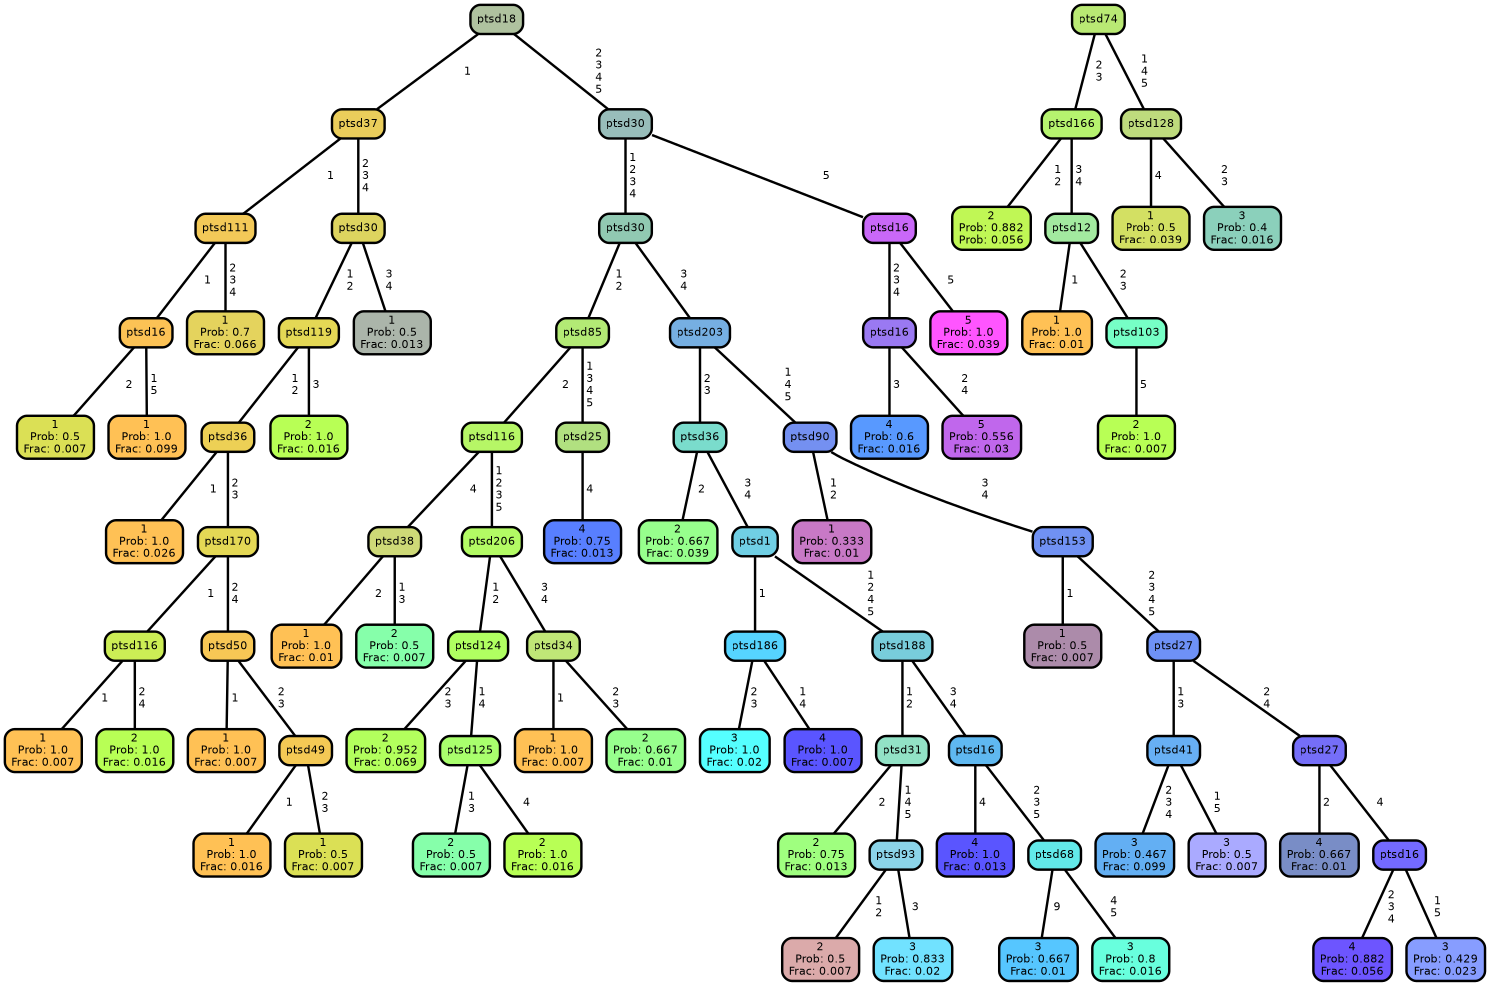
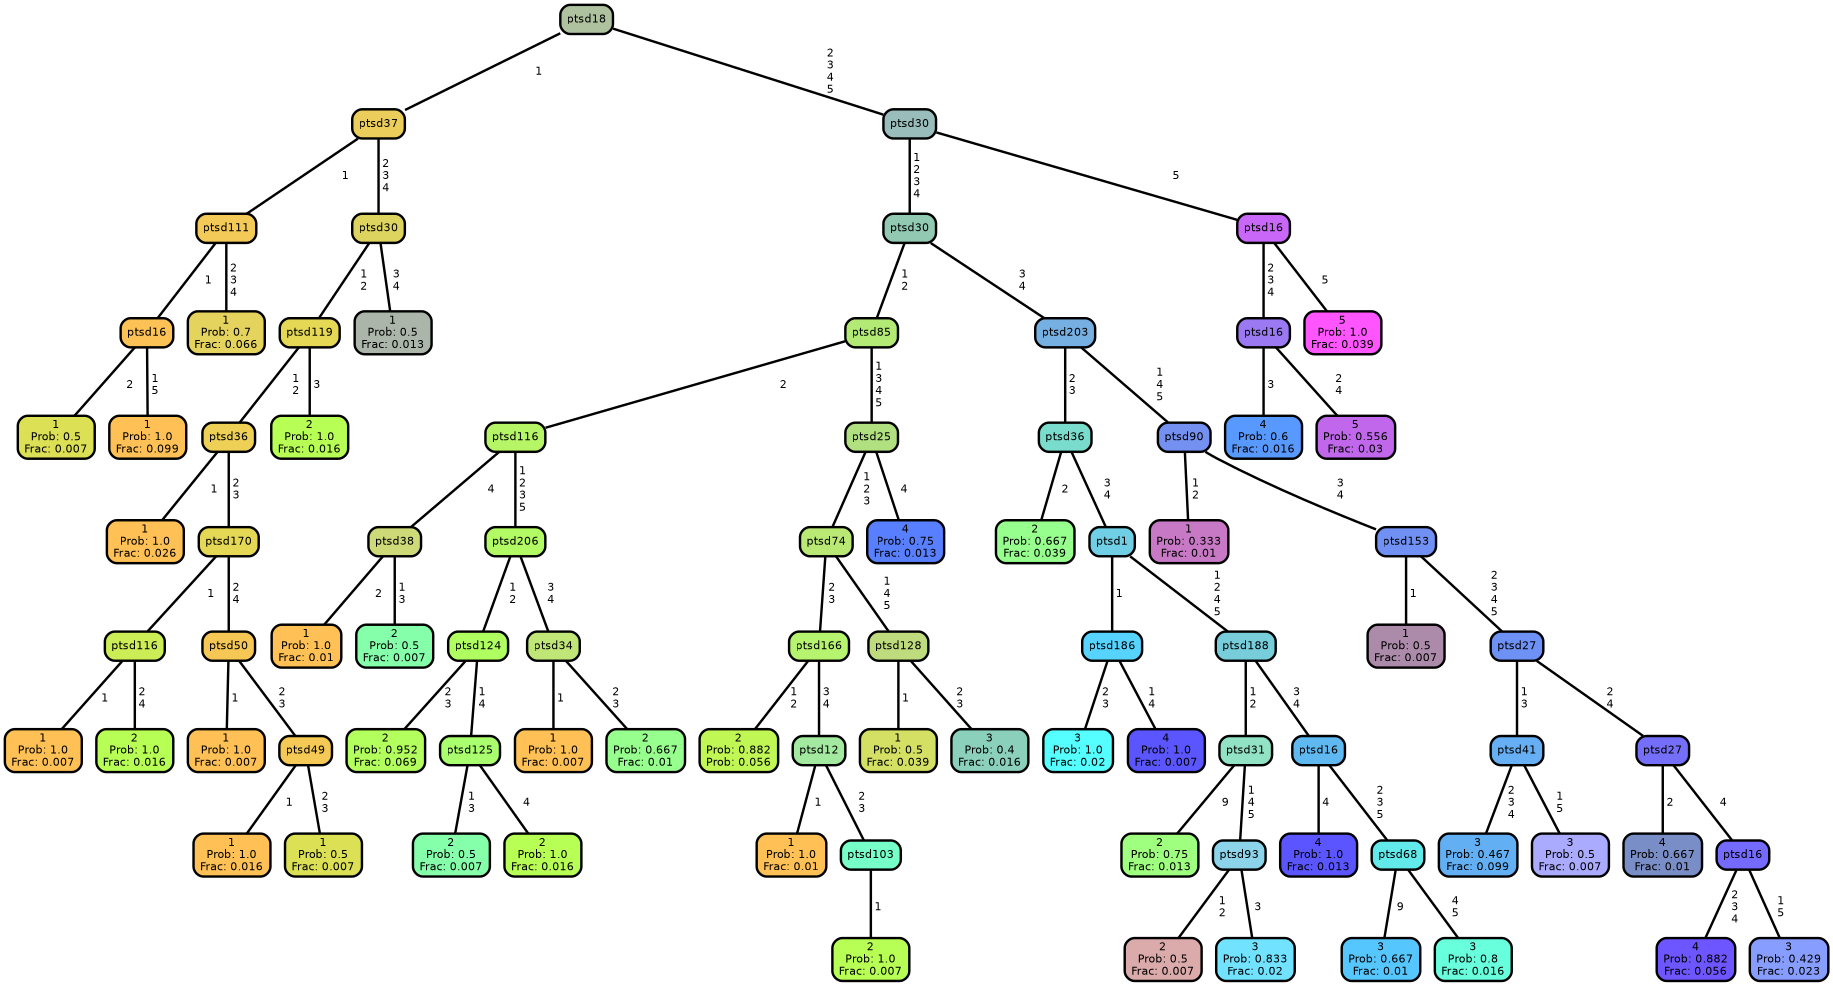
edge "ptsd128" -- "1 Prob: 0.5 Frac: 0.039": label " 4" -> " 1"
edge "ptsd103" -- "2 Prob: 1.0 Frac: 0.007": label " 5" -> " 1"
edge "ptsd25" -- "ptsd74": added, label "1 2 3"
edge "ptsd31" -- "2 Prob: 0.75 Frac: 0.013": label " 2" -> " 9"
